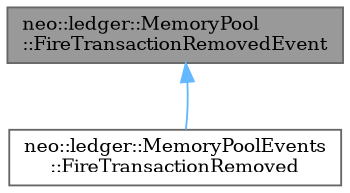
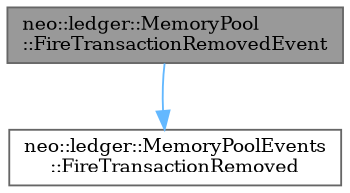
edge "neo::ledger::MemoryPoolEvents ::FireTransactionRemoved" -> "neo::ledger::MemoryPool ::FireTransactionRemovedEvent": reversed
